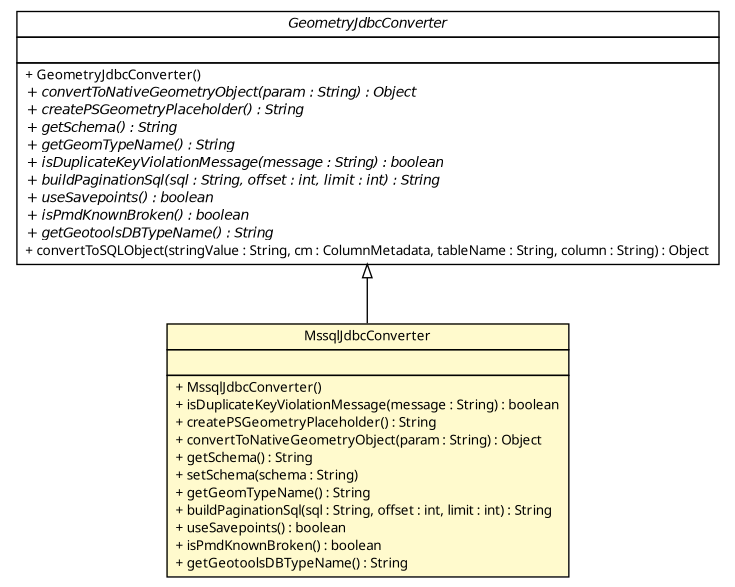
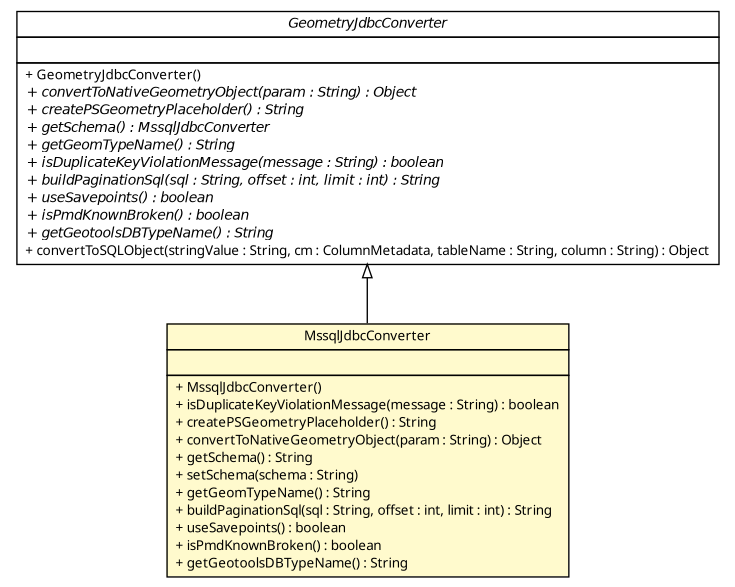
node "GeometryJdbcConverter": text "+ getSchema() : String" -> "+ getSchema() : MssqlJdbcConverter"
